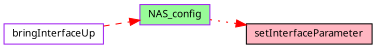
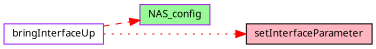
edge "NAS_config" -> "setInterfaceParameter": now "bringInterfaceUp" -> "setInterfaceParameter"
